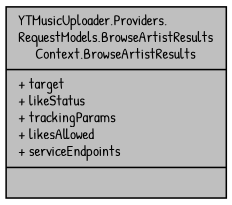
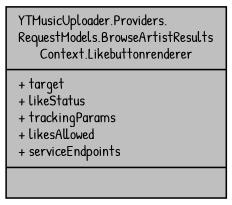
node "YTMusicUploader.Providers.": text "Context.BrowseArtistResults" -> "Context.Likebuttonrenderer"
